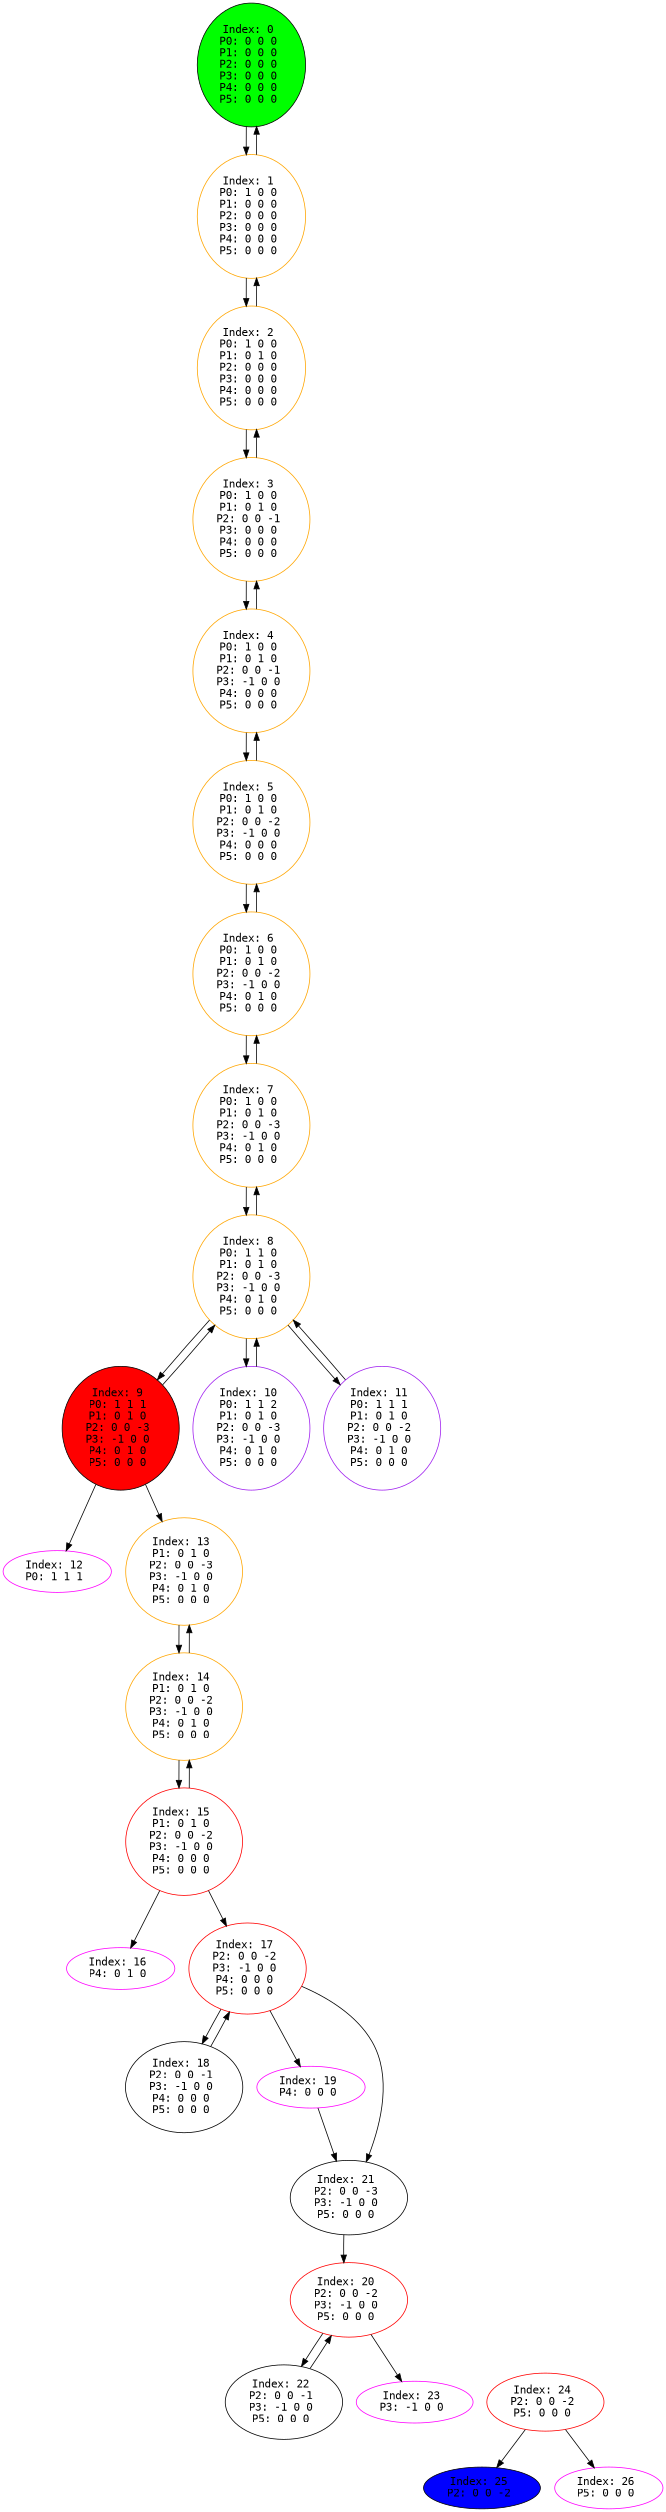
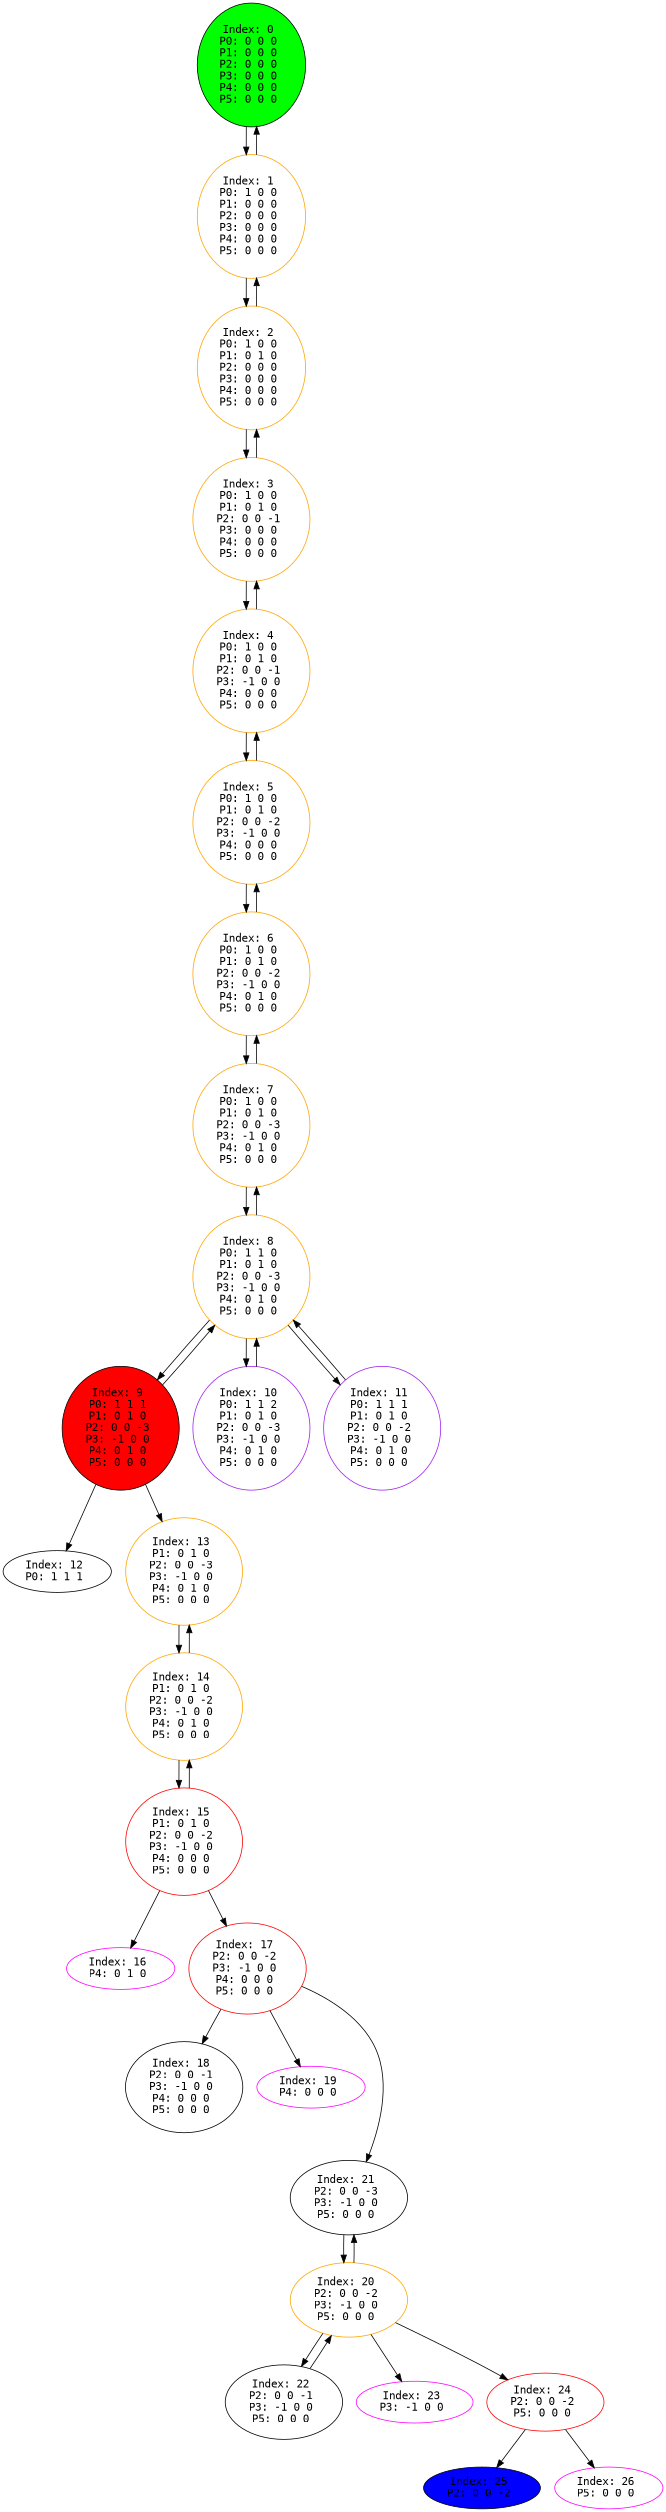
node "Index: 12 P0: 1 1 1": color fuchsia -> black
edge "Index: 18 P2: 0 0 -1 P3: -1 0 0 P4: 0 0 0 P5: 0 0 0" -> "Index: 17 P2: 0 0 -2 P3: -1 0 0 P4: 0 0 0 P5: 0 0 0": removed
edge "Index: 19 P4: 0 0 0" -> "Index: 21 P2: 0 0 -3 P3: -1 0 0 P5: 0 0 0": now "Index: 20 P2: 0 0 -2 P3: -1 0 0 P5: 0 0 0" -> "Index: 21 P2: 0 0 -3 P3: -1 0 0 P5: 0 0 0"
node "Index: 20 P2: 0 0 -2 P3: -1 0 0 P5: 0 0 0": color red -> orange
edge "Index: 20 P2: 0 0 -2 P3: -1 0 0 P5: 0 0 0" -> "Index: 24 P2: 0 0 -2 P5: 0 0 0": added
